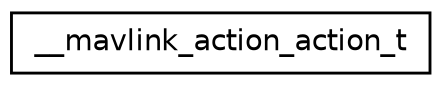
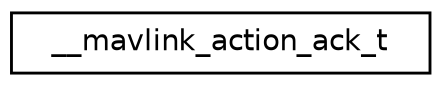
node "__mavlink_action_action_t": label "__mavlink_action_action_t" -> "__mavlink_action_ack_t"
